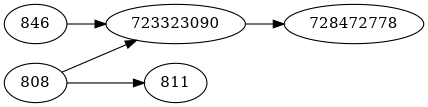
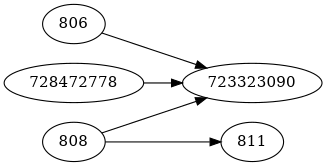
node "846": label "846" -> "806"
edge "723323090" -> "728472778": reversed
